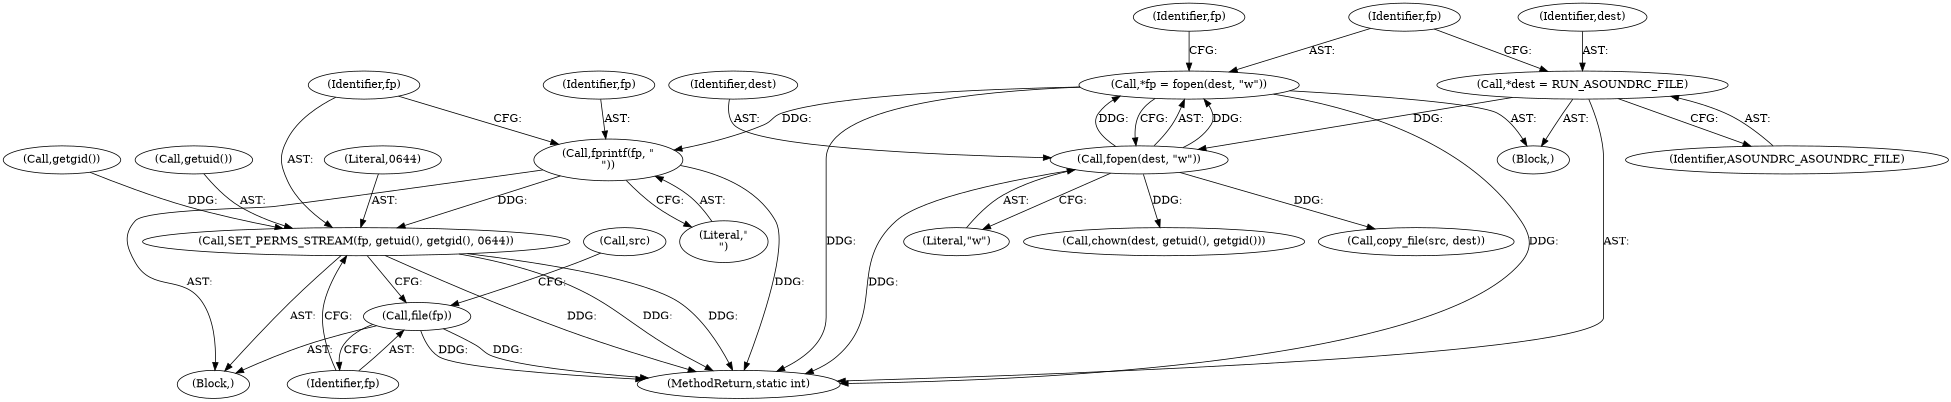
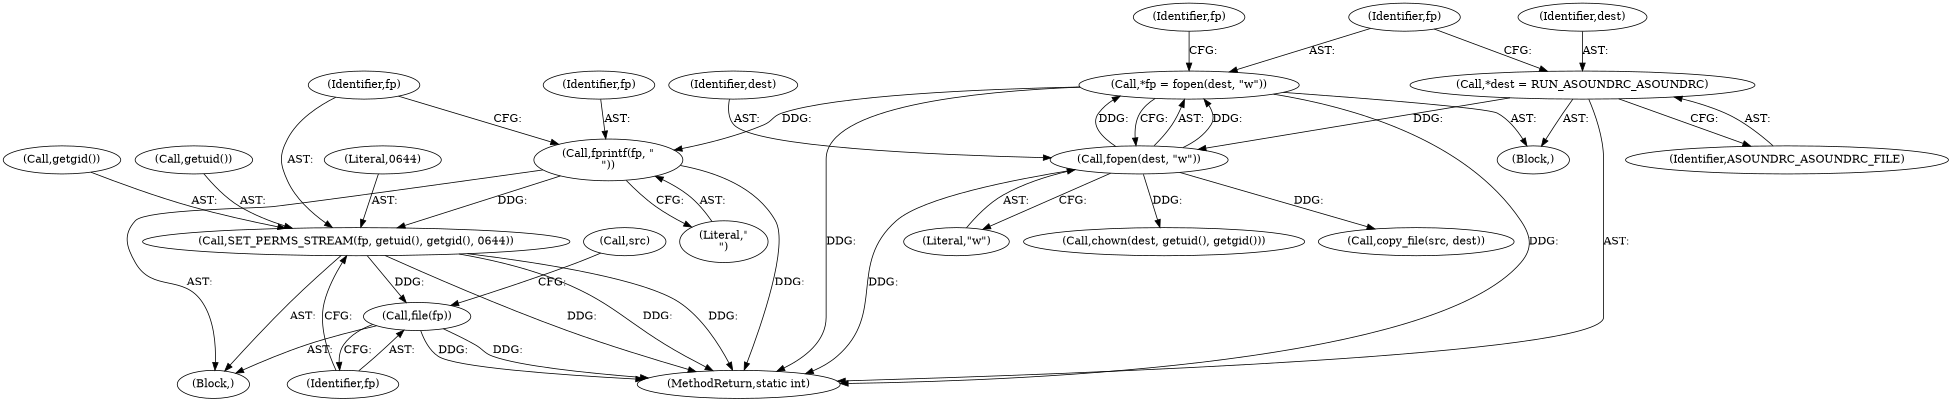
node "(Call,*dest = RUN_ASOUNDRC_FILE)": label "(Call,*dest = RUN_ASOUNDRC_FILE)" -> "(Call,*dest = RUN_ASOUNDRC_ASOUNDRC)"
edge "(Call,getgid())" -> "(Call,SET_PERMS_STREAM(fp, getuid(), getgid(), 0644))": label "DDG: " -> "AST: "
edge "(Call,SET_PERMS_STREAM(fp, getuid(), getgid(), 0644))" -> "(Call,file(fp))": label "CFG: " -> "DDG: "
